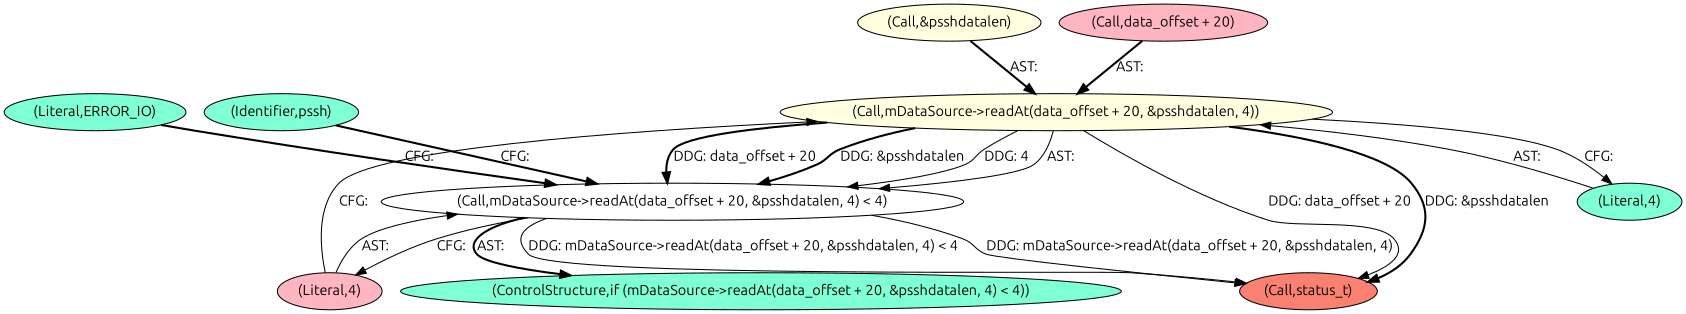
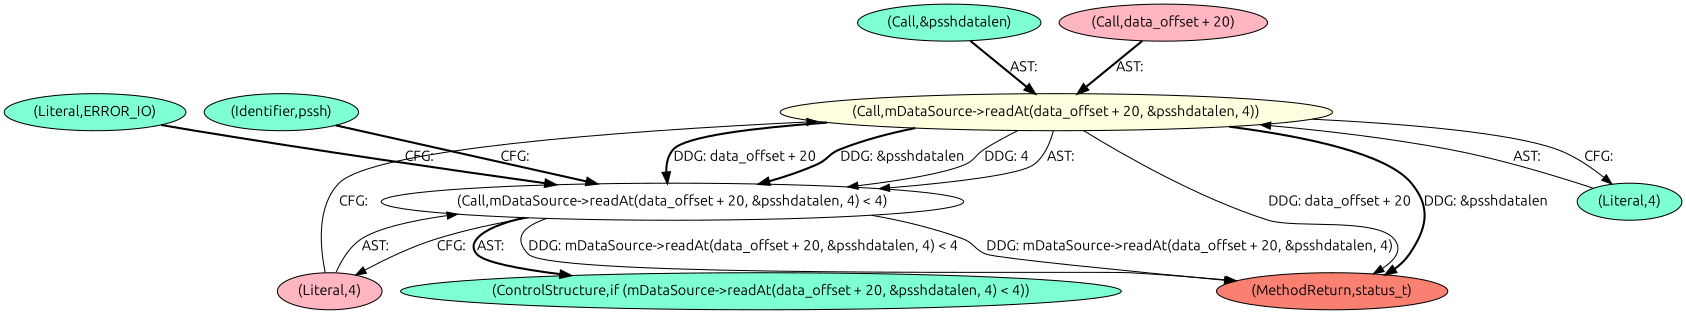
node "(Call,&psshdatalen)": fillcolor lightyellow -> aquamarine
node "(Call,status_t)": label "(Call,status_t)" -> "(MethodReturn,status_t)"
